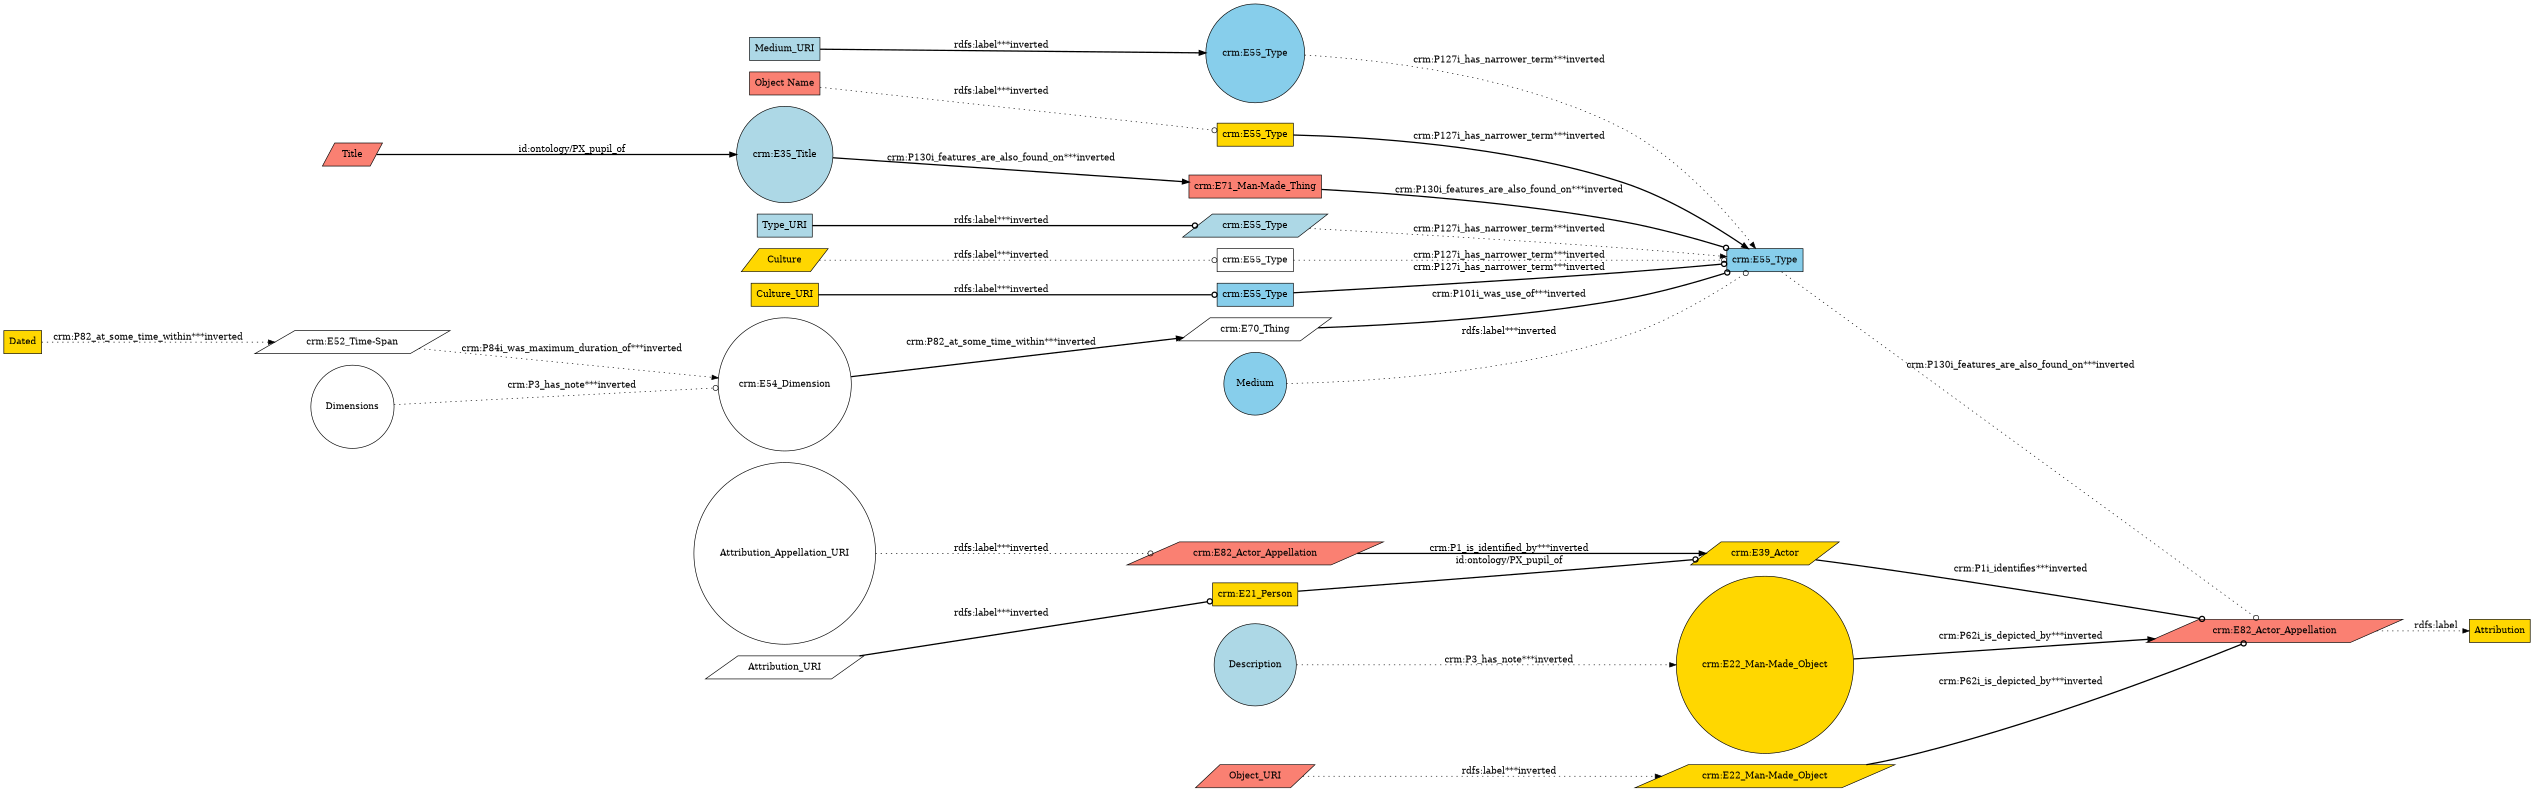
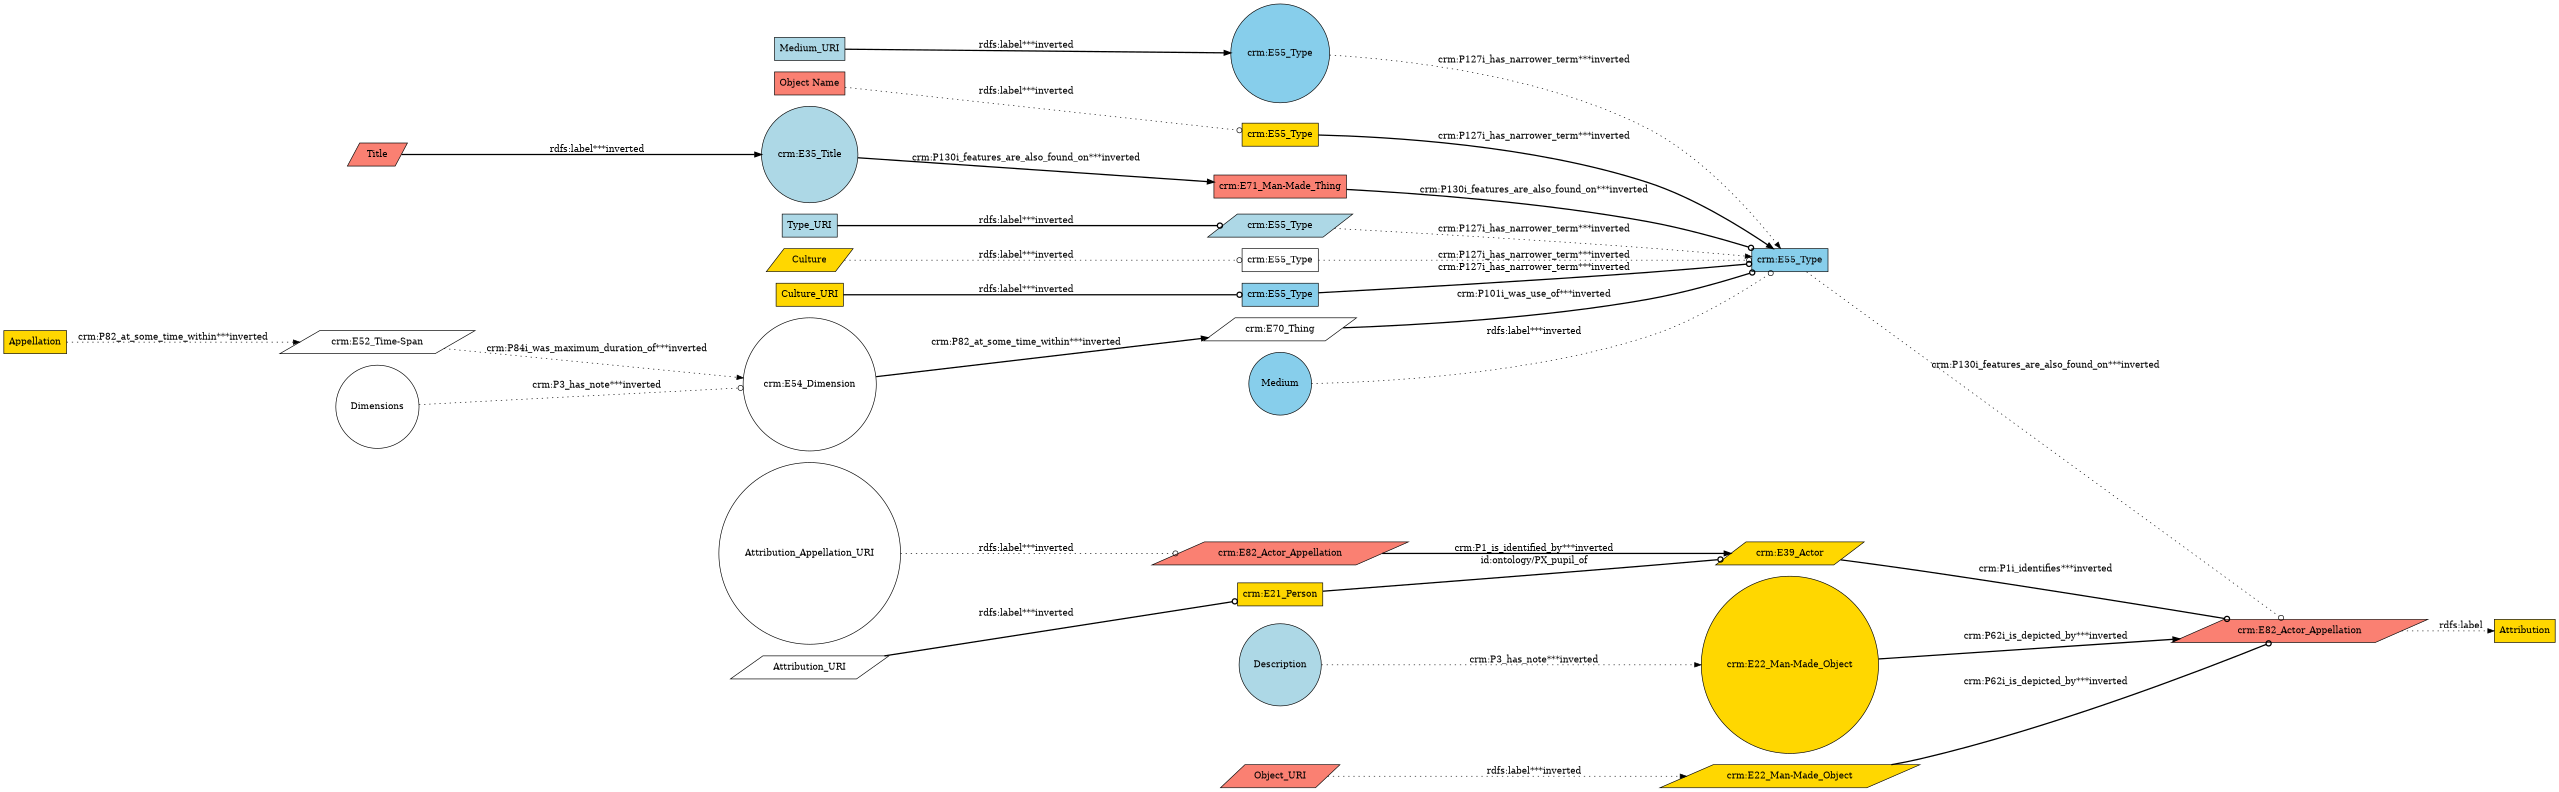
edge "Title" -> "crm:E35_Title": label "id:ontology/PX_pupil_of" -> "rdfs:label***inverted"
node "Dated": label "Dated" -> "Appellation"
